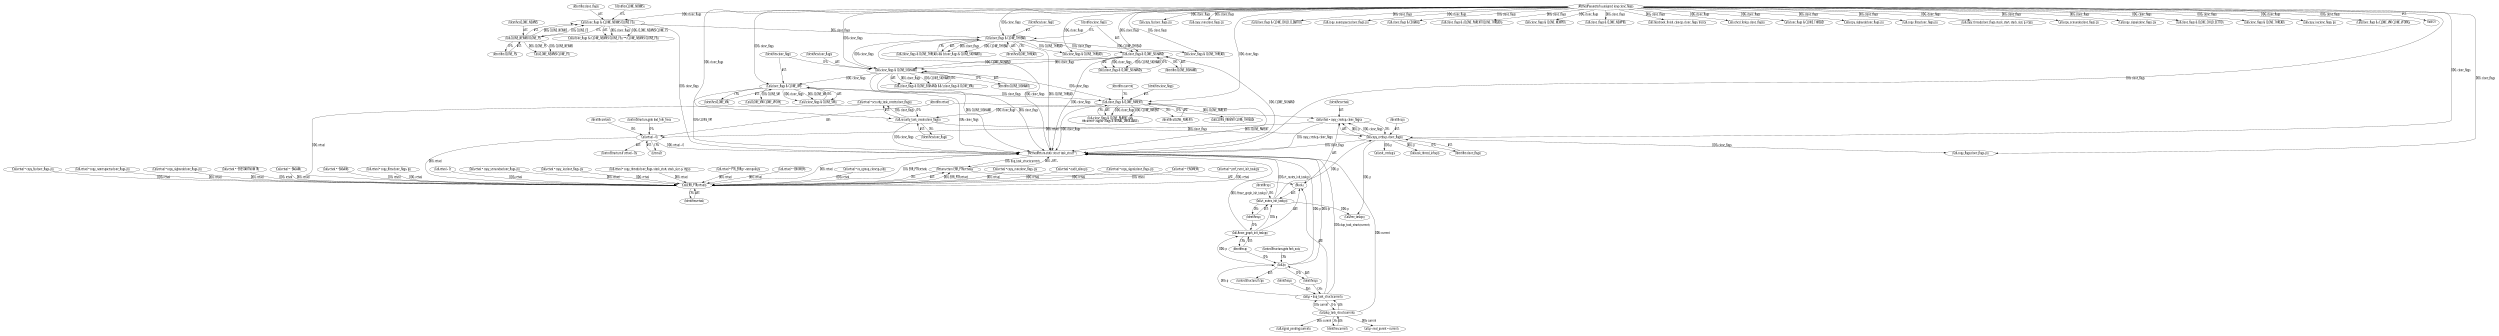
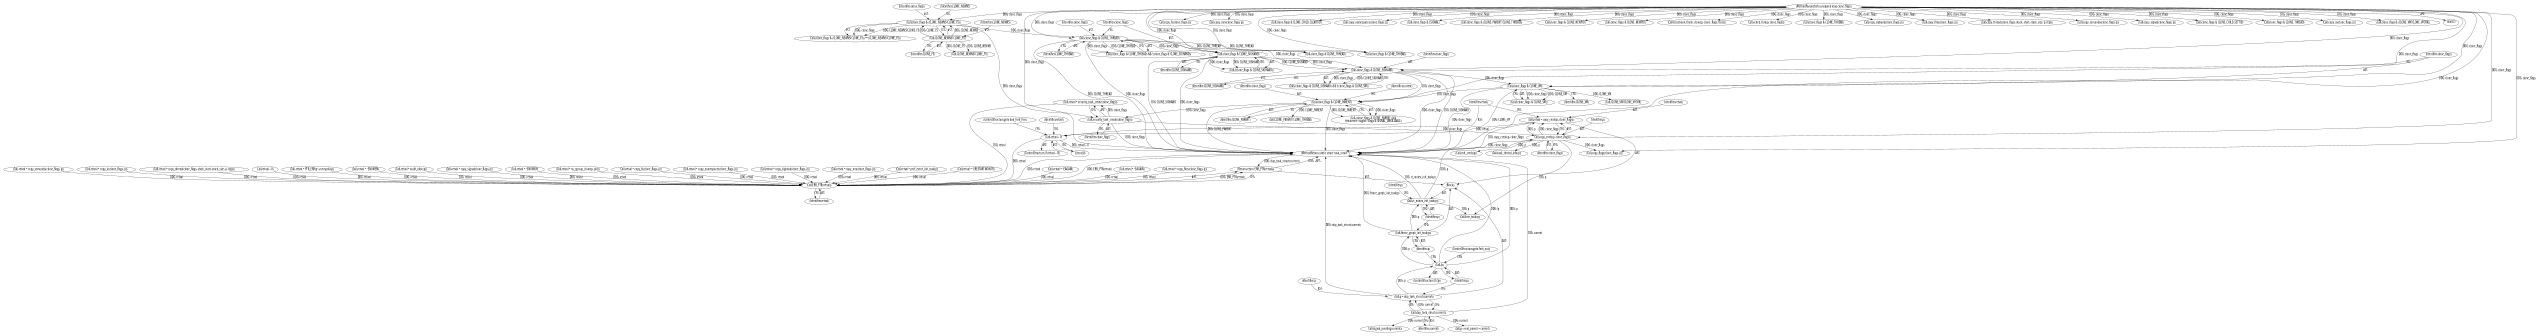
edge "(Identifier,CLONE_VM)" -> "(Call,clone_flags & CLONE_VM)": removed, label "AST:"
